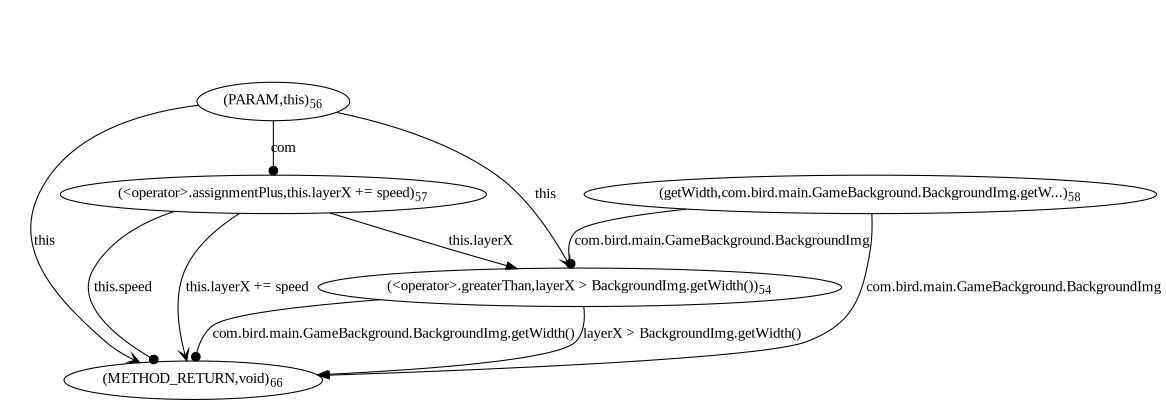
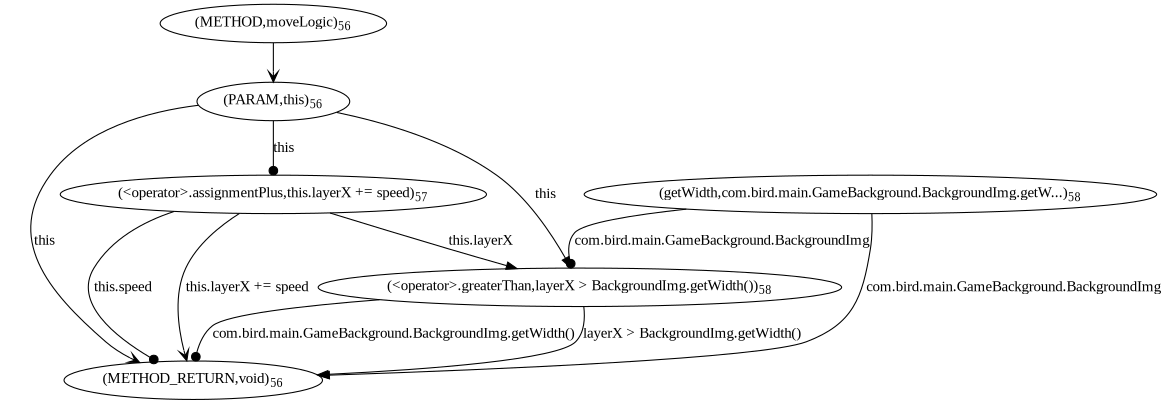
node "(METHOD,moveLogic)": added
edge "(PARAM,this)" -> "(<operator>.assignmentPlus,this.layerX += speed)": label "com" -> "this"
edge "(PARAM,this)" -> "(<operator>.greaterThan,layerX > BackgroundImg.getWidth())": arrowhead vee -> normal
node "(<operator>.greaterThan,layerX > BackgroundImg.getWidth())": text "54" -> "58"
node "(METHOD_RETURN,void)": text "66" -> "56"
